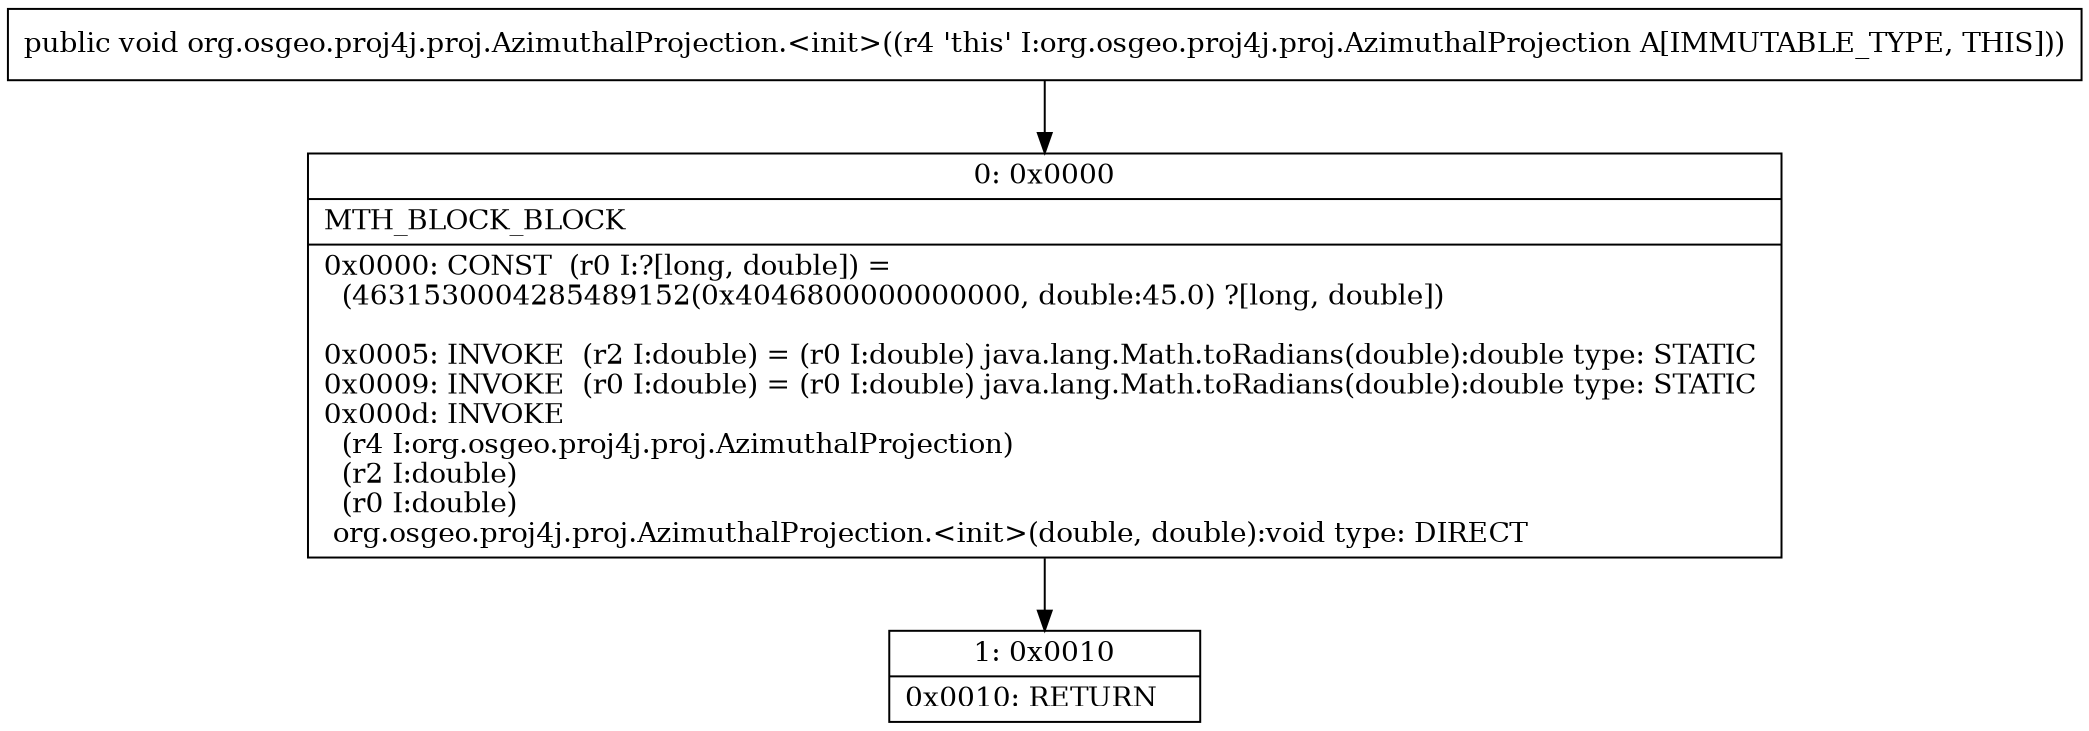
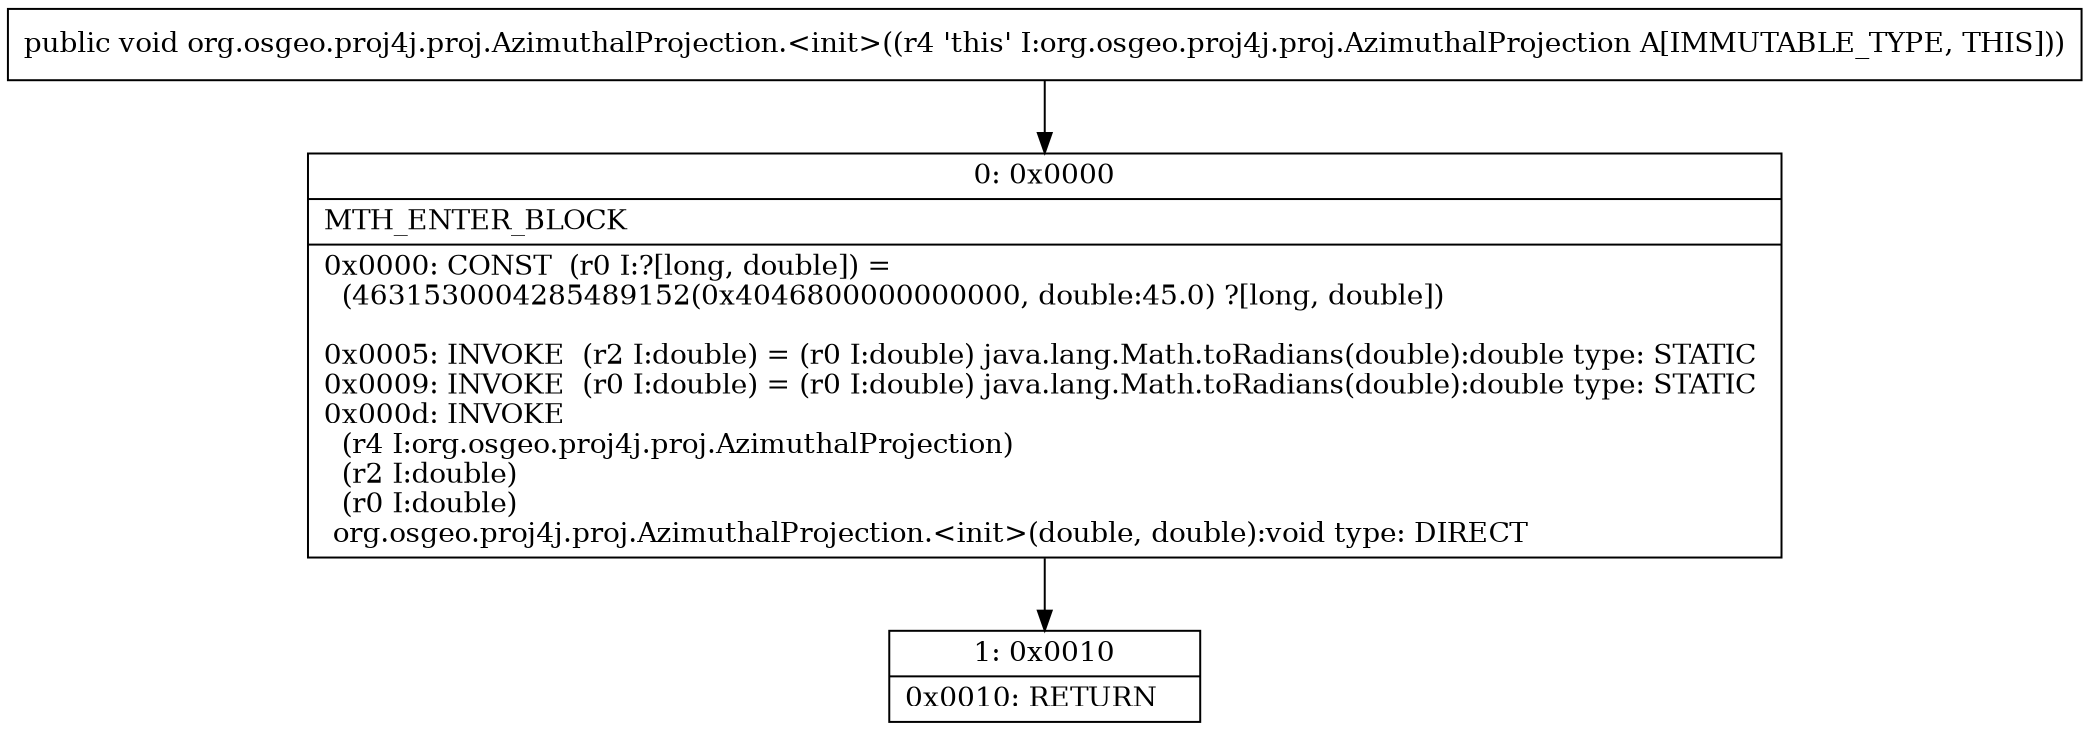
node "0: 0x0000": text "MTH_BLOCK_BLOCK" -> "MTH_ENTER_BLOCK"
